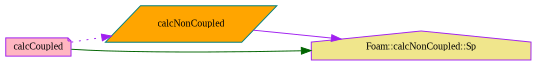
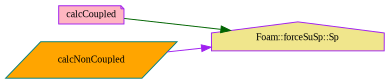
edge "calcCoupled" -> "calcNonCoupled": removed
node "Foam::calcNonCoupled::Sp": label "Foam::calcNonCoupled::Sp" -> "Foam::forceSuSp::Sp"
